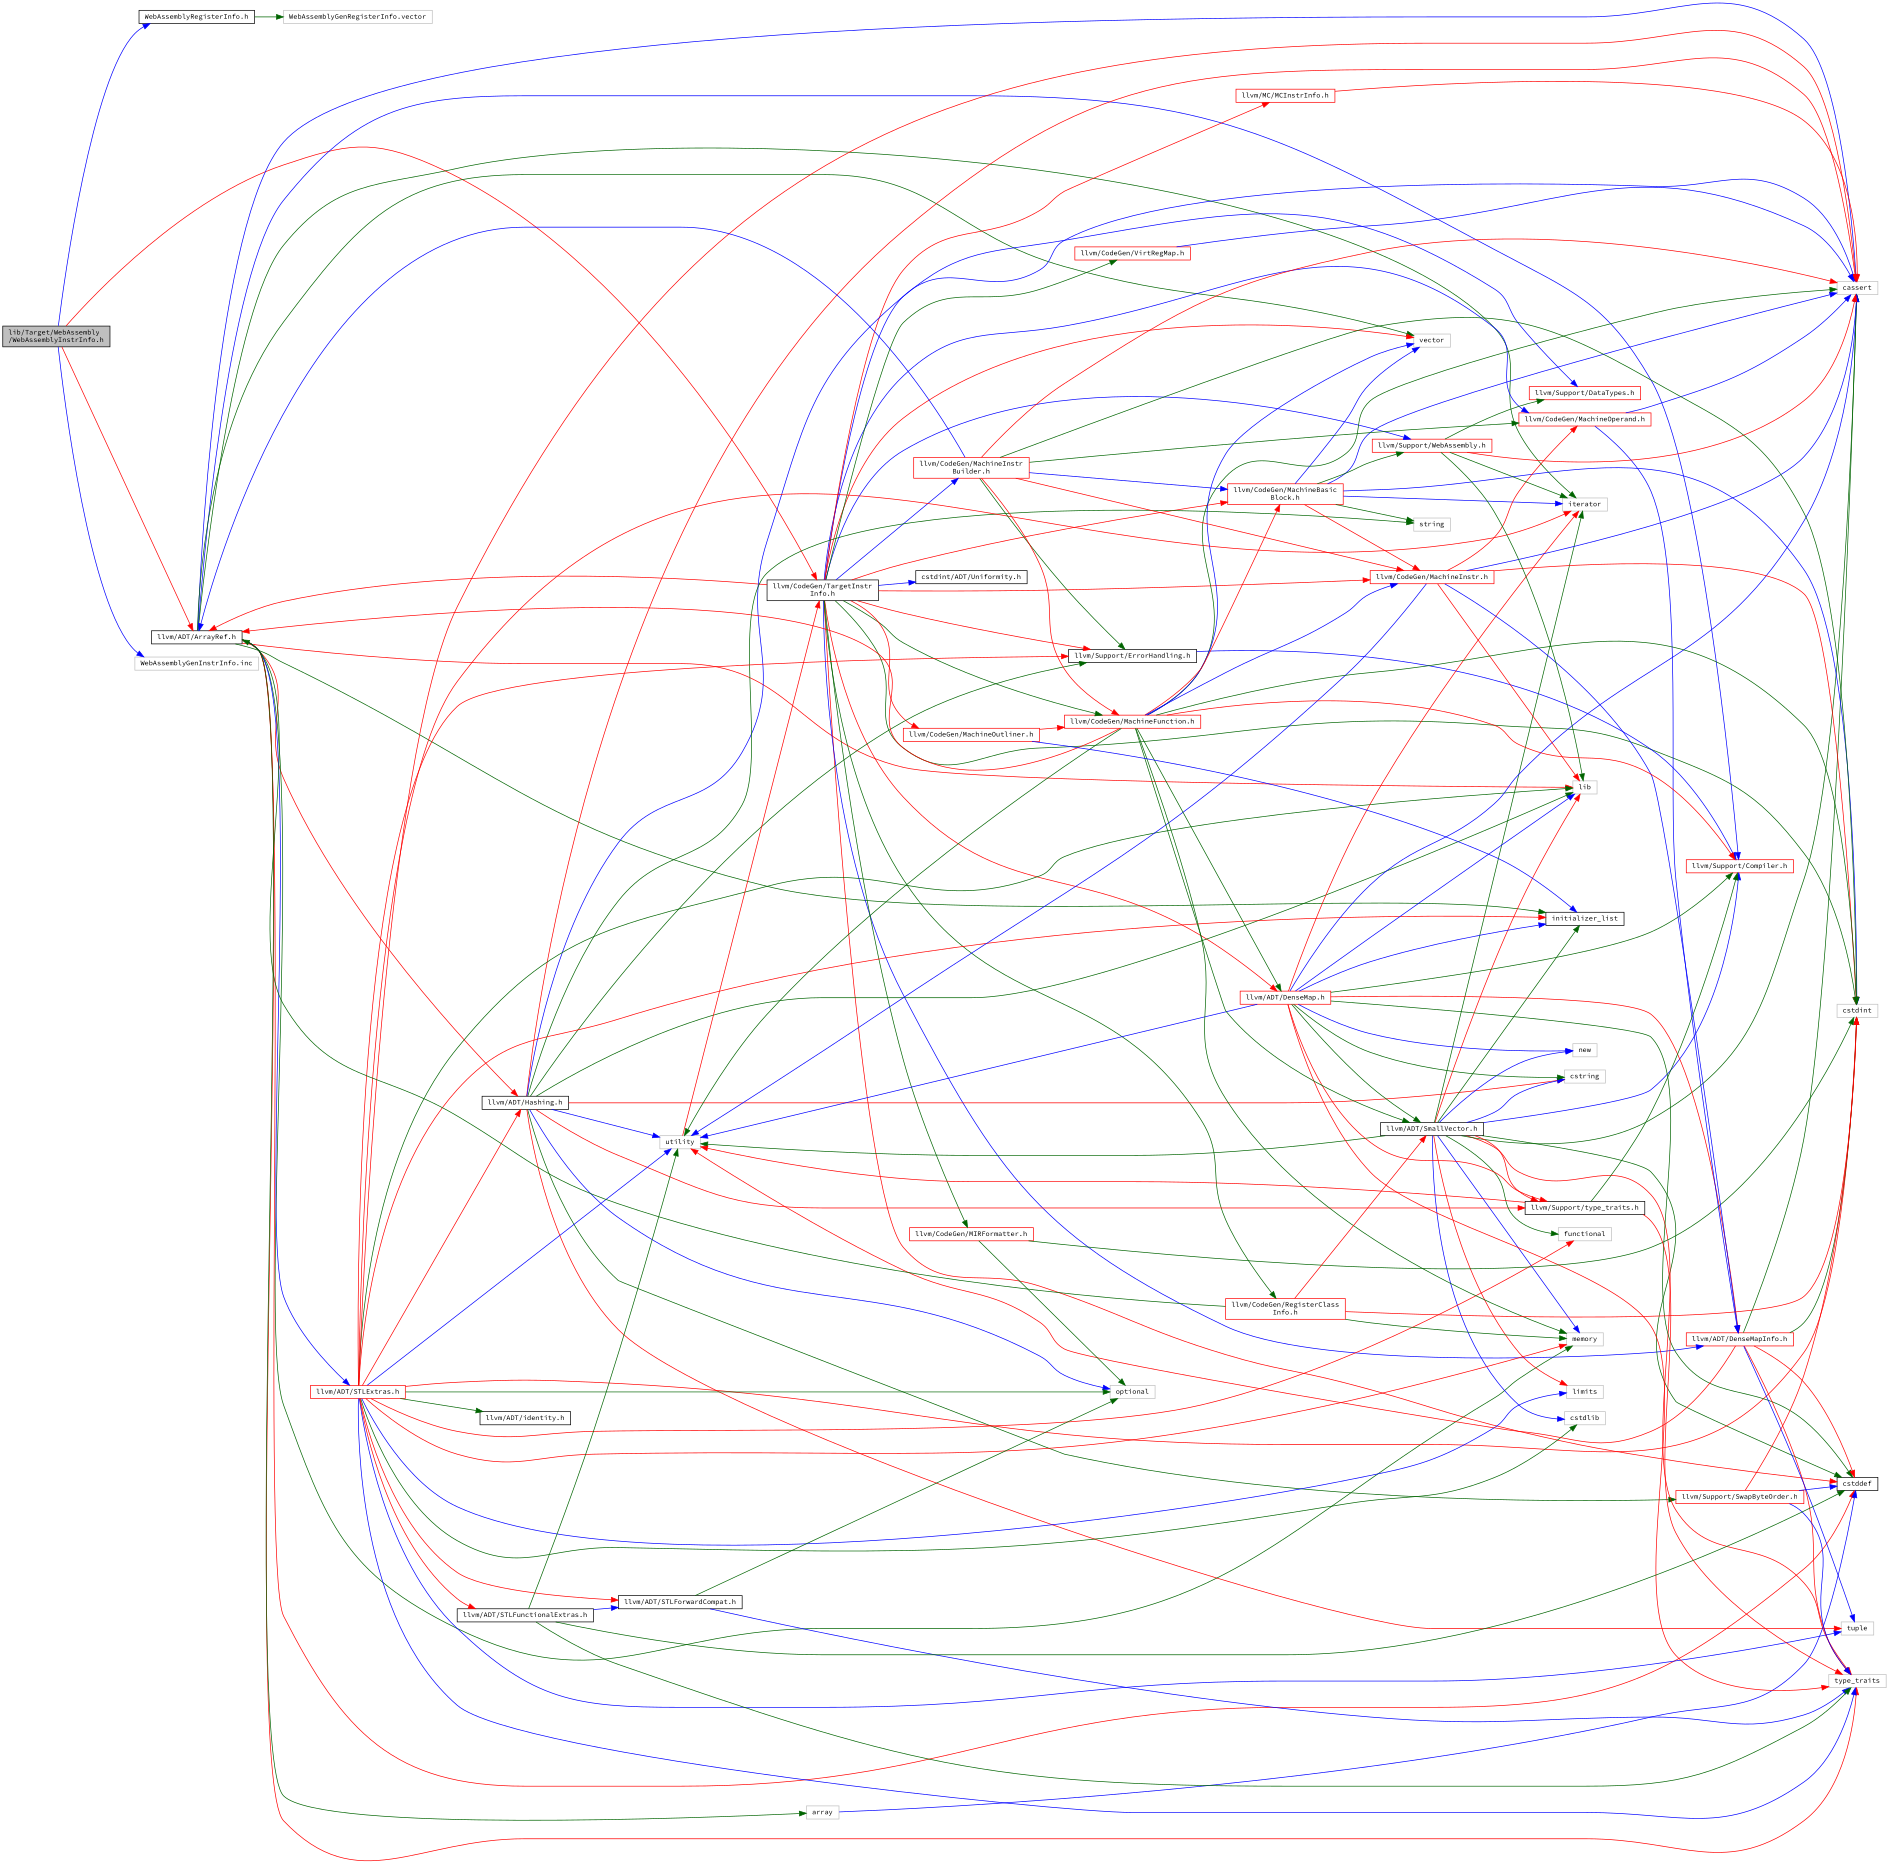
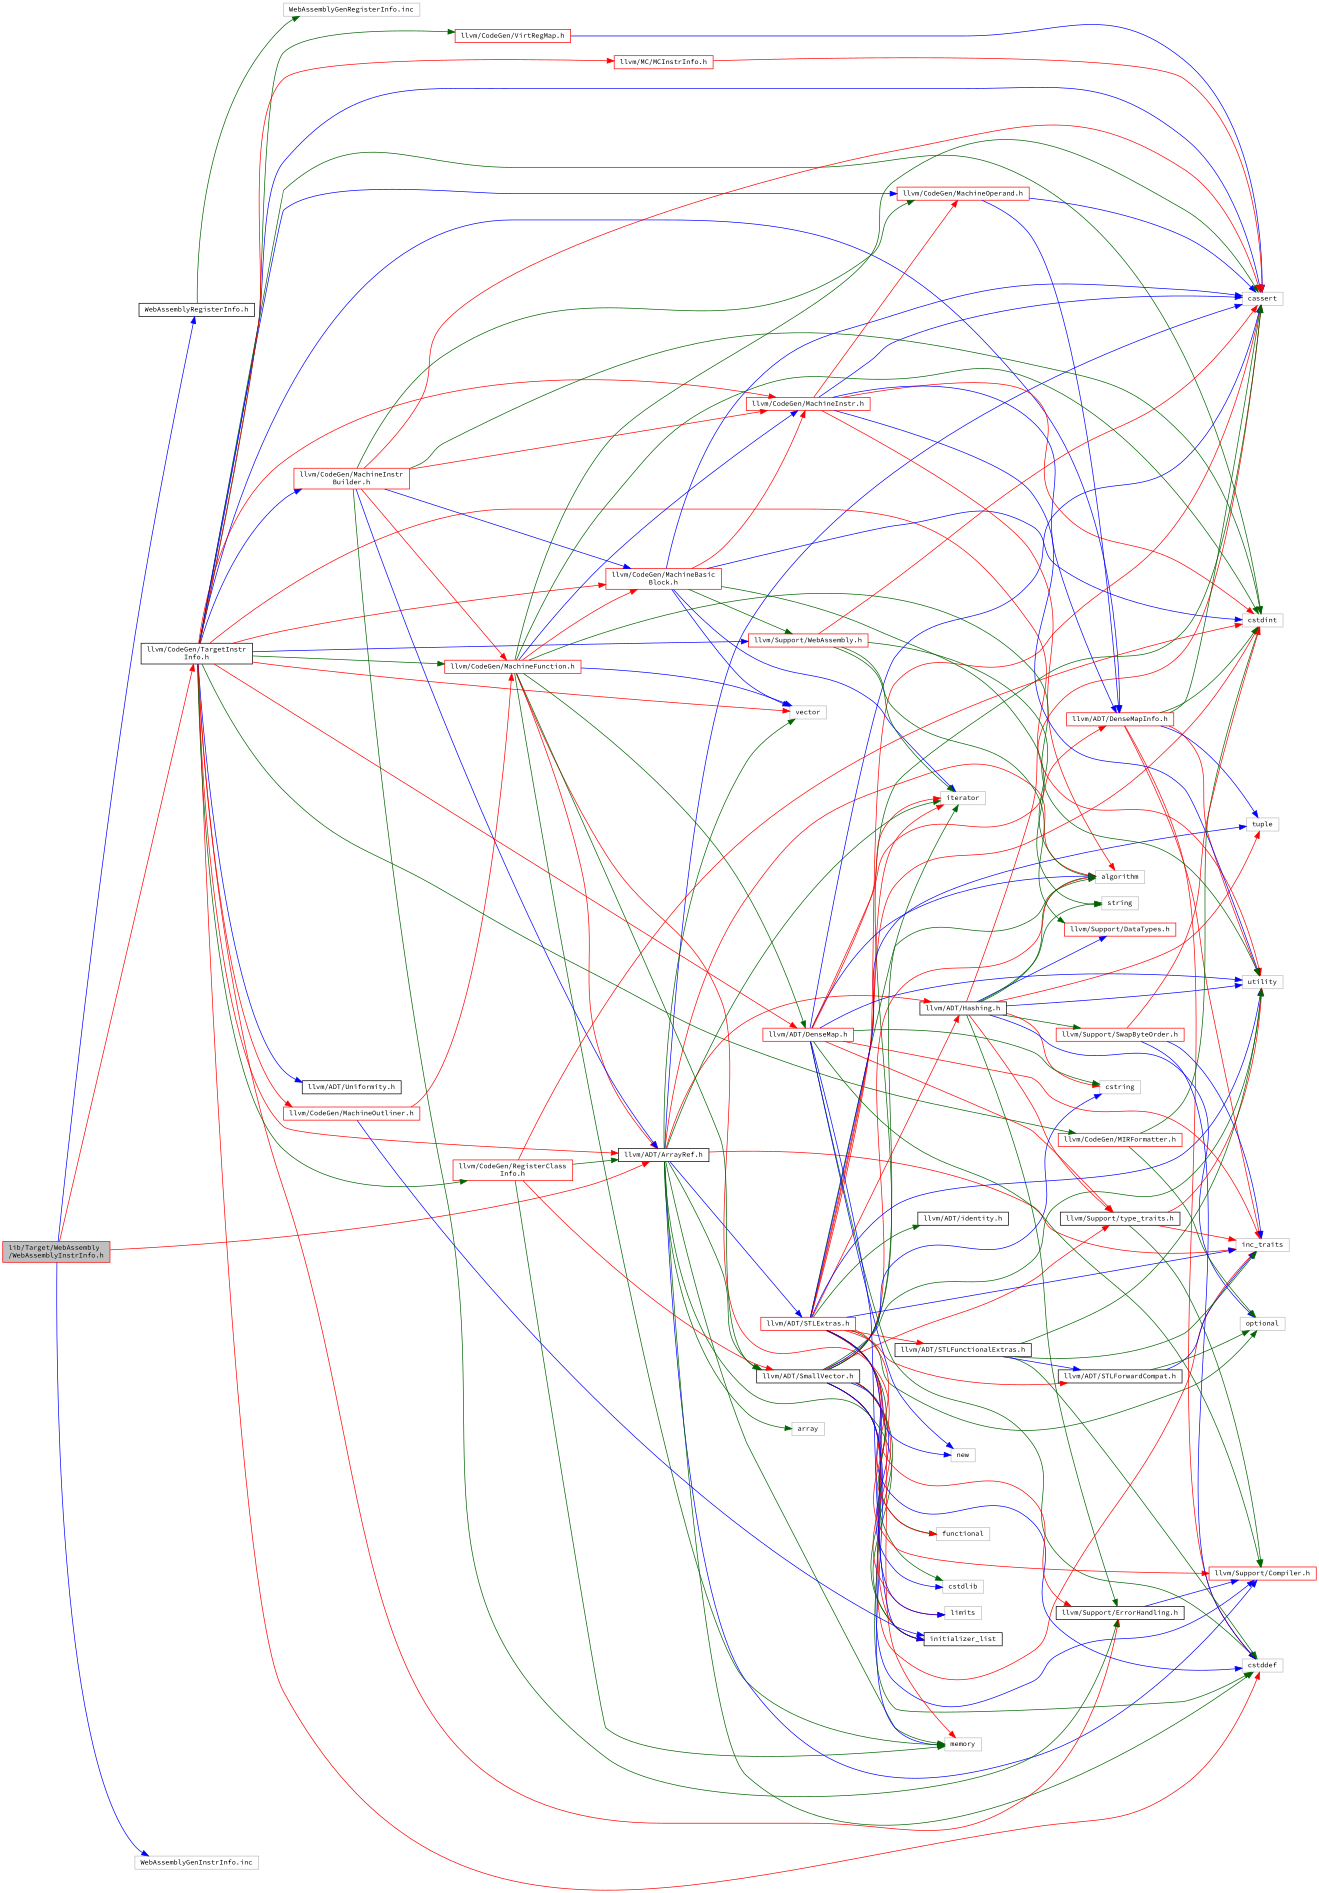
node "WebAssemblyGenRegisterInfo.vector": label "WebAssemblyGenRegisterInfo.vector" -> "WebAssemblyGenRegisterInfo.inc"
node "lib/Target/WebAssembly /WebAssemblyInstrInfo.h": color black -> red
node "cstdint/ADT/Uniformity.h": label "cstdint/ADT/Uniformity.h" -> "llvm/ADT/Uniformity.h"
node "lib": label "lib" -> "algorithm"
edge "utility" -> "llvm/CodeGen/TargetInstr Info.h": reversed
edge "llvm/ADT/DenseMap.h" -> "llvm/ADT/SmallVector.h": now "llvm/ADT/ArrayRef.h" -> "llvm/ADT/SmallVector.h"
node "cstddef": color black -> grey75
node "type_traits": label "type_traits" -> "inc_traits"
edge "array" -> "cstddef": now "llvm/ADT/STLExtras.h" -> "cstddef"
edge "llvm/ADT/ArrayRef.h" -> "cstddef": color red -> darkgreen
